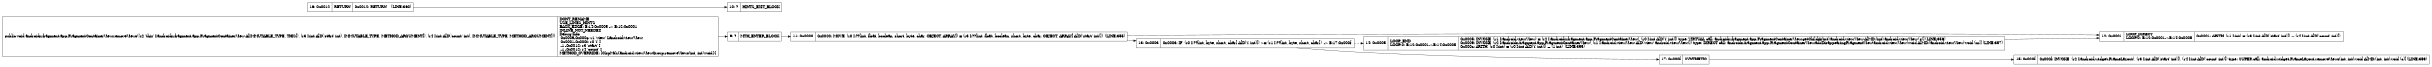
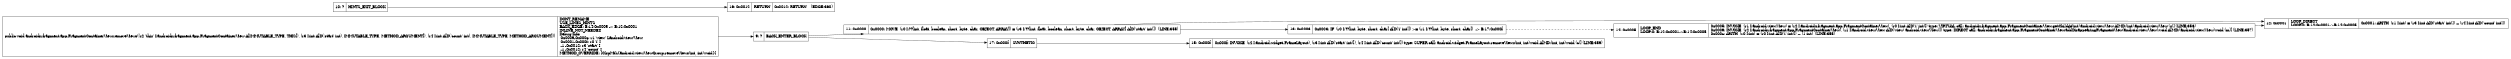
node "16: 0x0012": text "0x0012: RETURN    (LINE:360)" -> "0x0012: RETURN    (EDGE:360)"
edge "16: 0x0012" -> "10: ?": reversed
node "9: ?": text "MTH_ENTER_BLOCK" -> "BACK_ENTER_BLOCK"
edge "13: 0x0003" -> "17: 0x000f": now "9: ?" -> "17: 0x000f"
